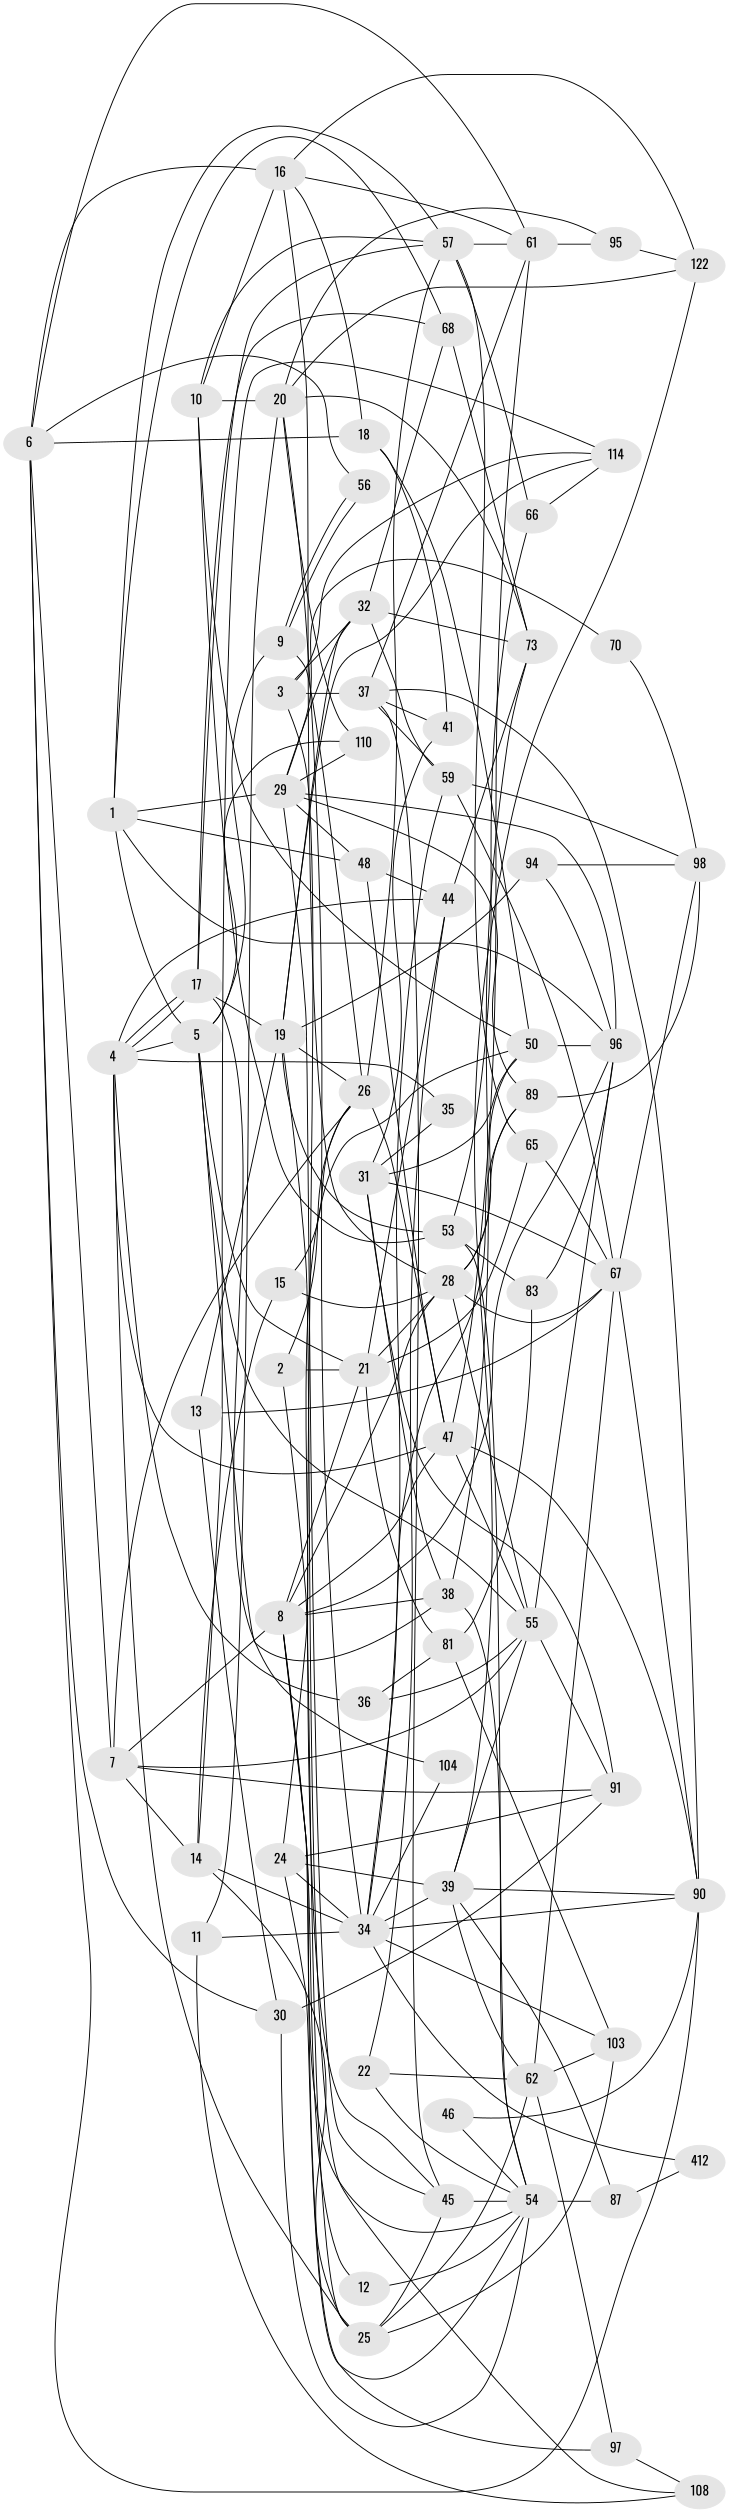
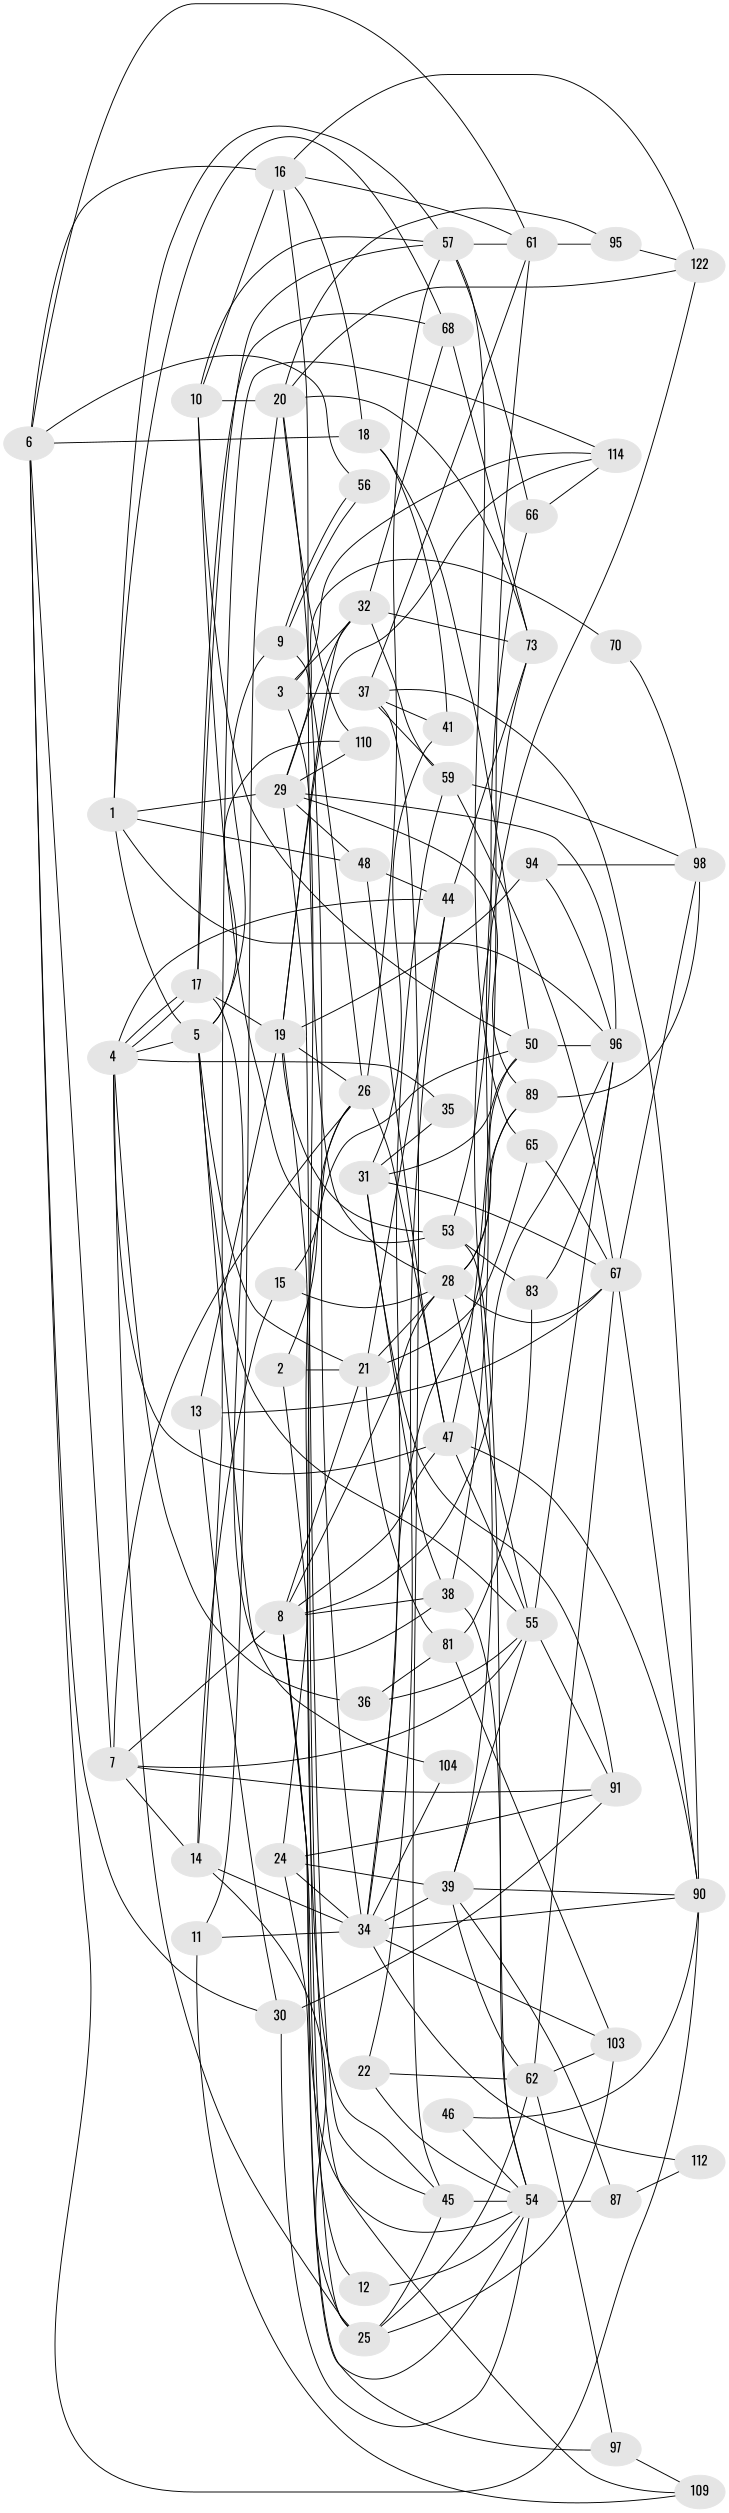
node "412": label "412" -> "112"
node "108": label "108" -> "109"
